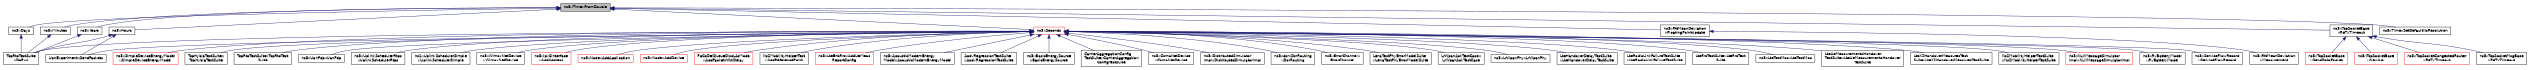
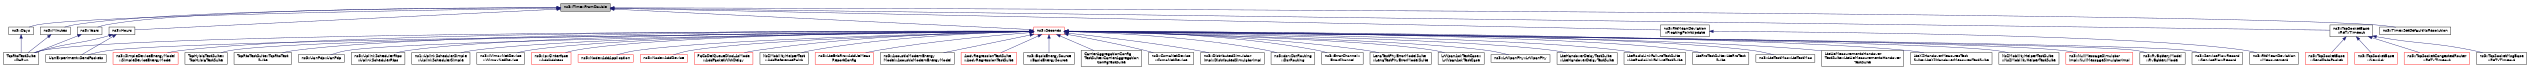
node "AodvRegressionTestSuite ::AodvRegressionTestSuite": color black -> red
